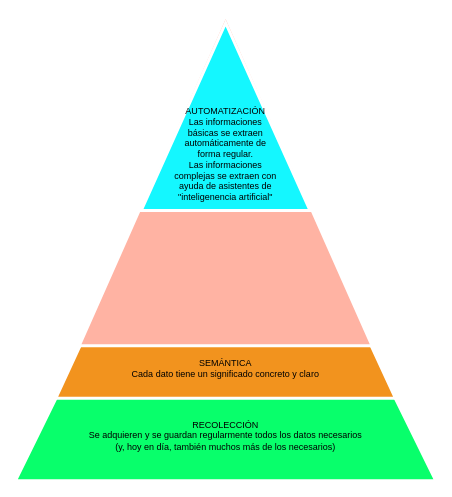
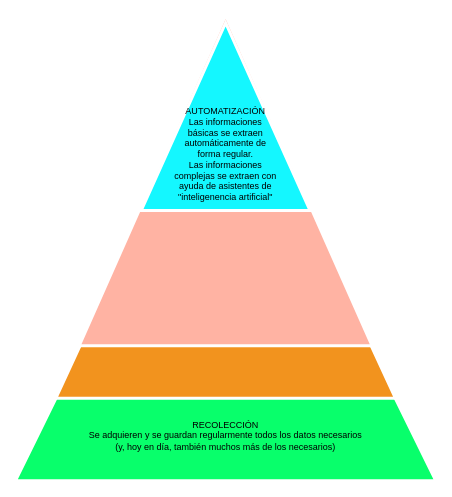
node "SEMÁNTICA Cada dato tiene un significado concreto y claro": removed
